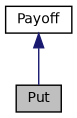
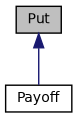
edge "Put" -> "Payoff": reversed
